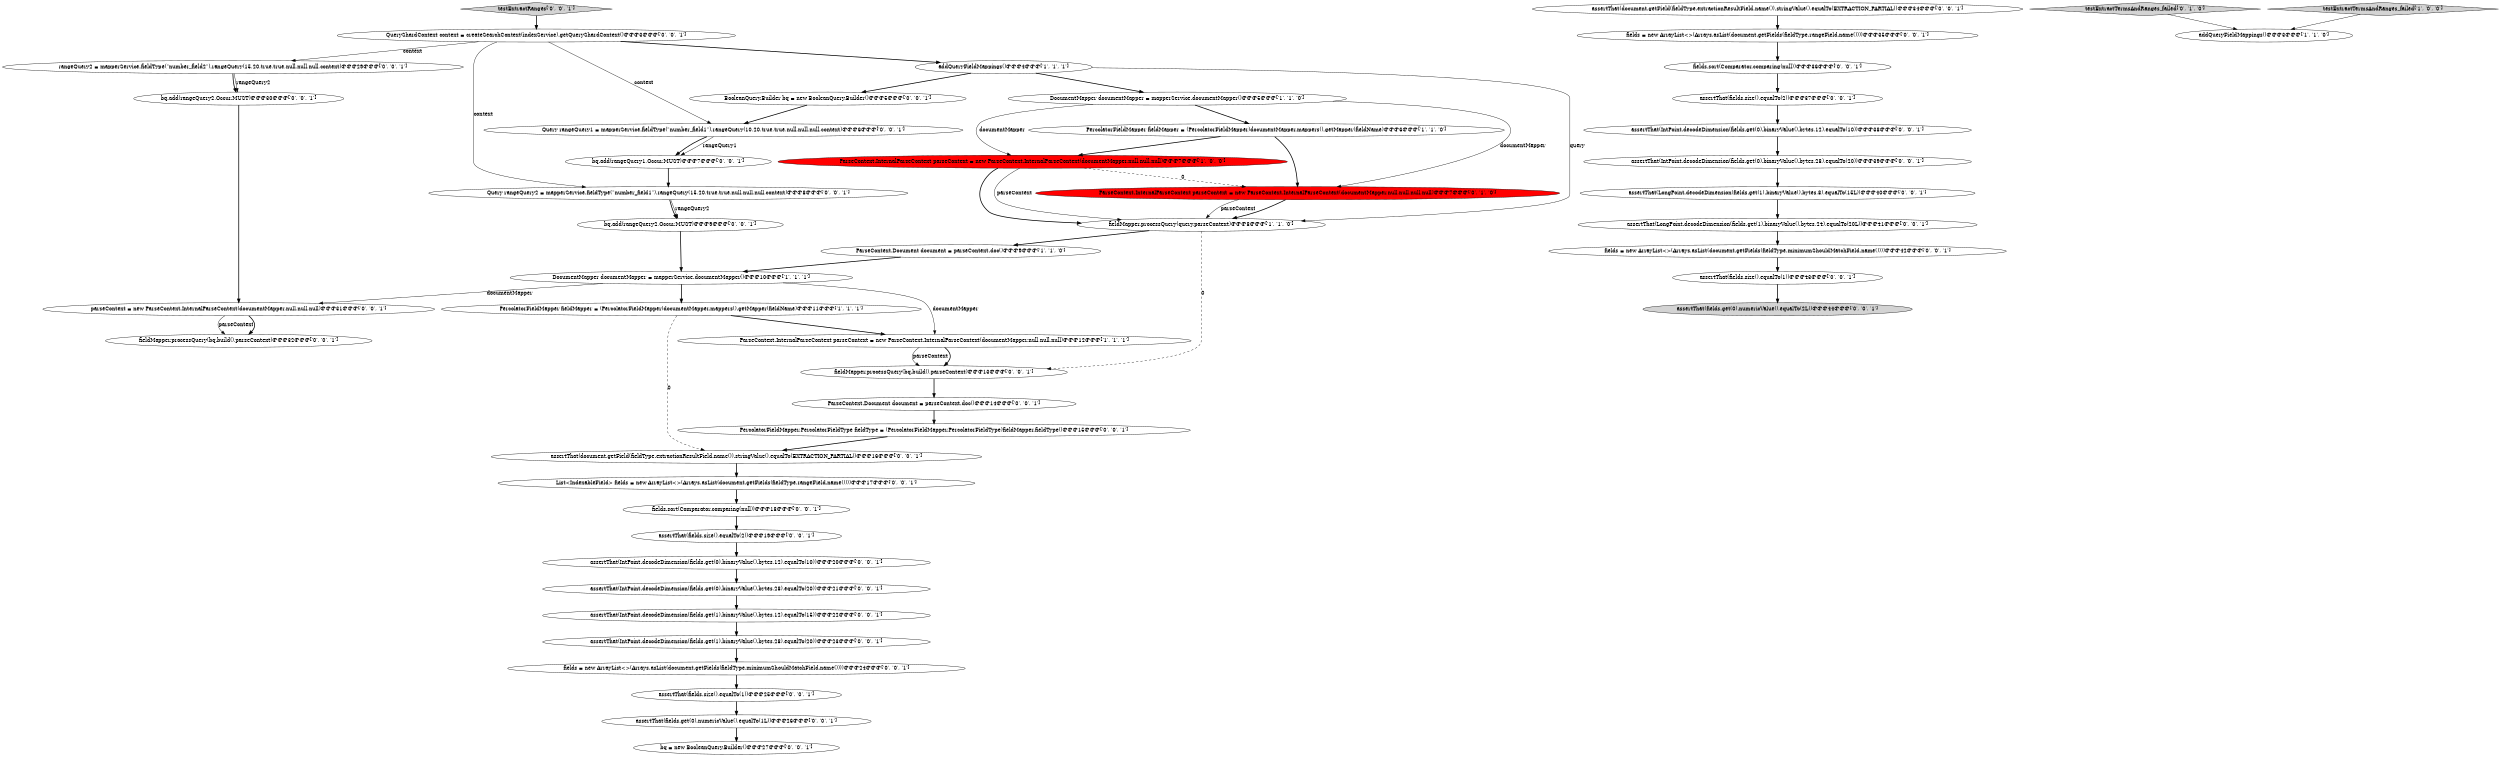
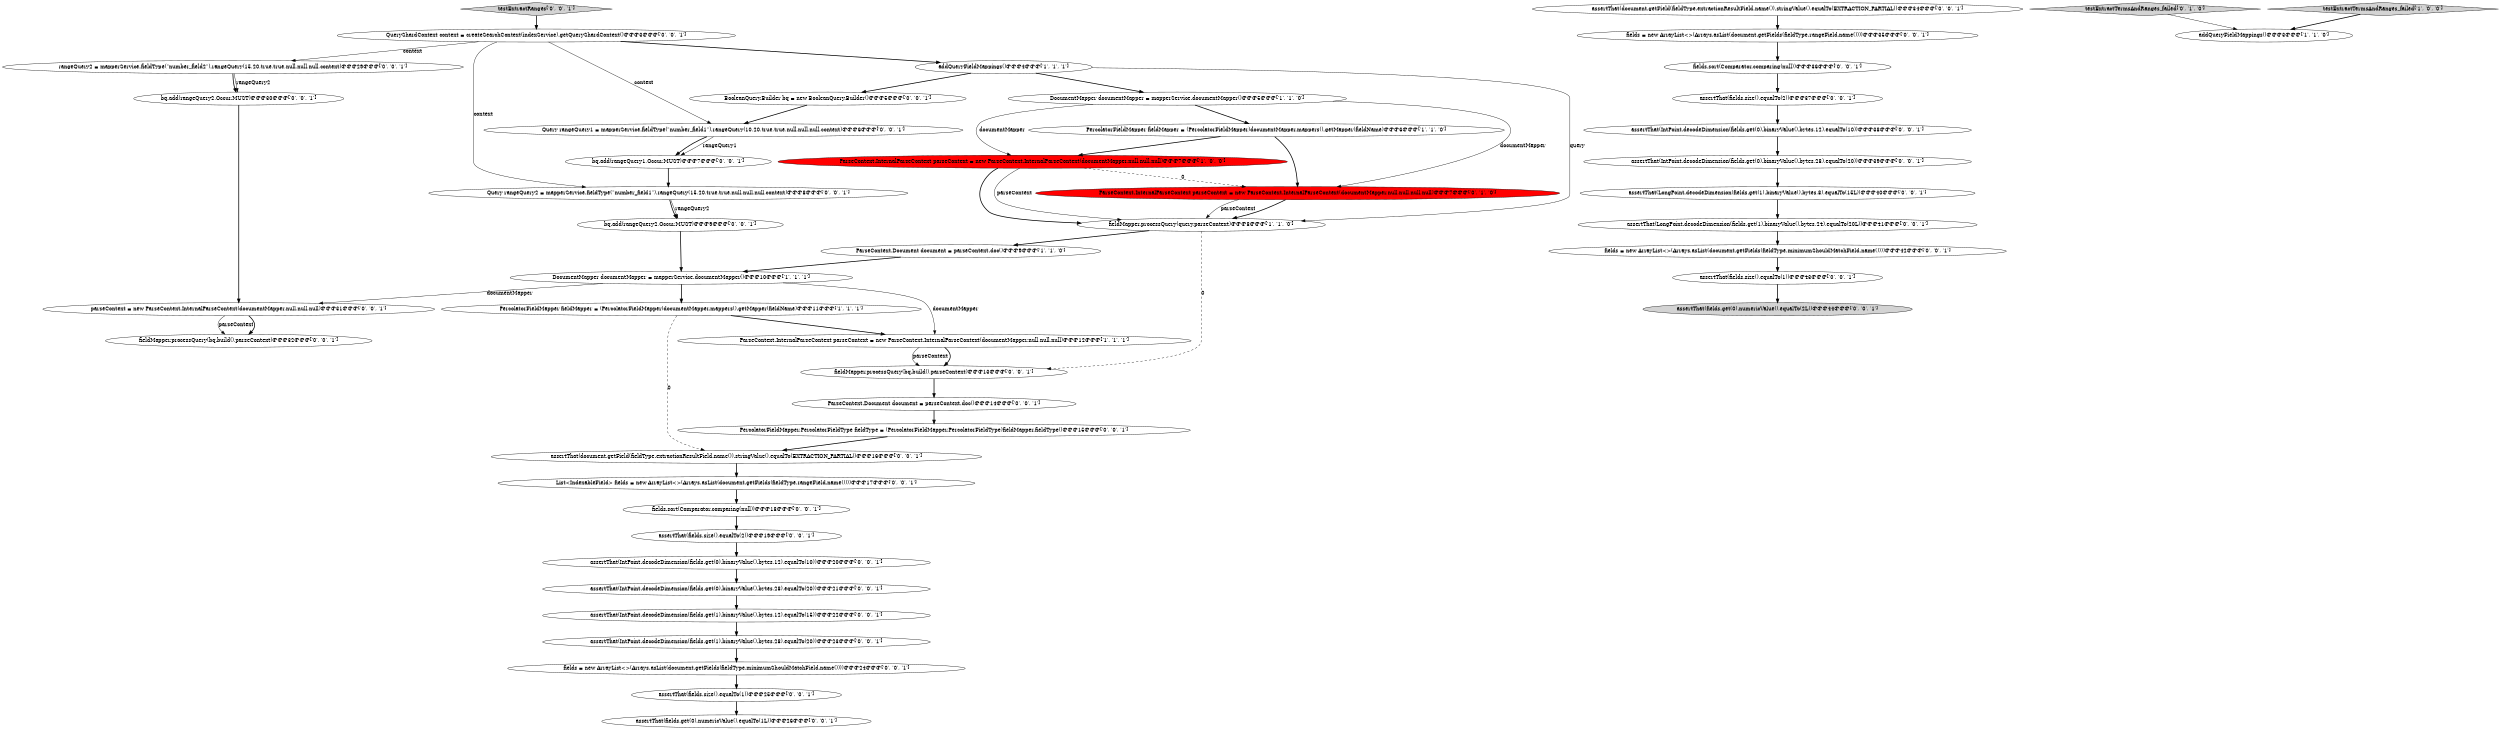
edge "testExtractTermsAndRanges_failed['1', '0', '0']" -> "addQueryFieldMappings()@@@3@@@['1', '1', '0']": style solid -> bold
node "bq = new BooleanQuery.Builder()@@@27@@@['0', '0', '1']": removed
